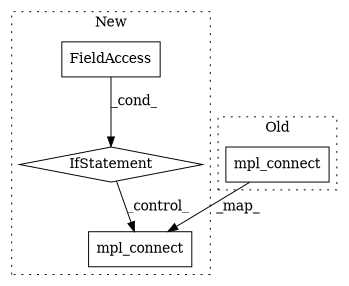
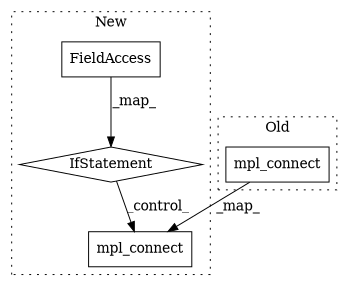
edge "FieldAccess" -> "IfStatement": label "_cond_" -> "_map_"
